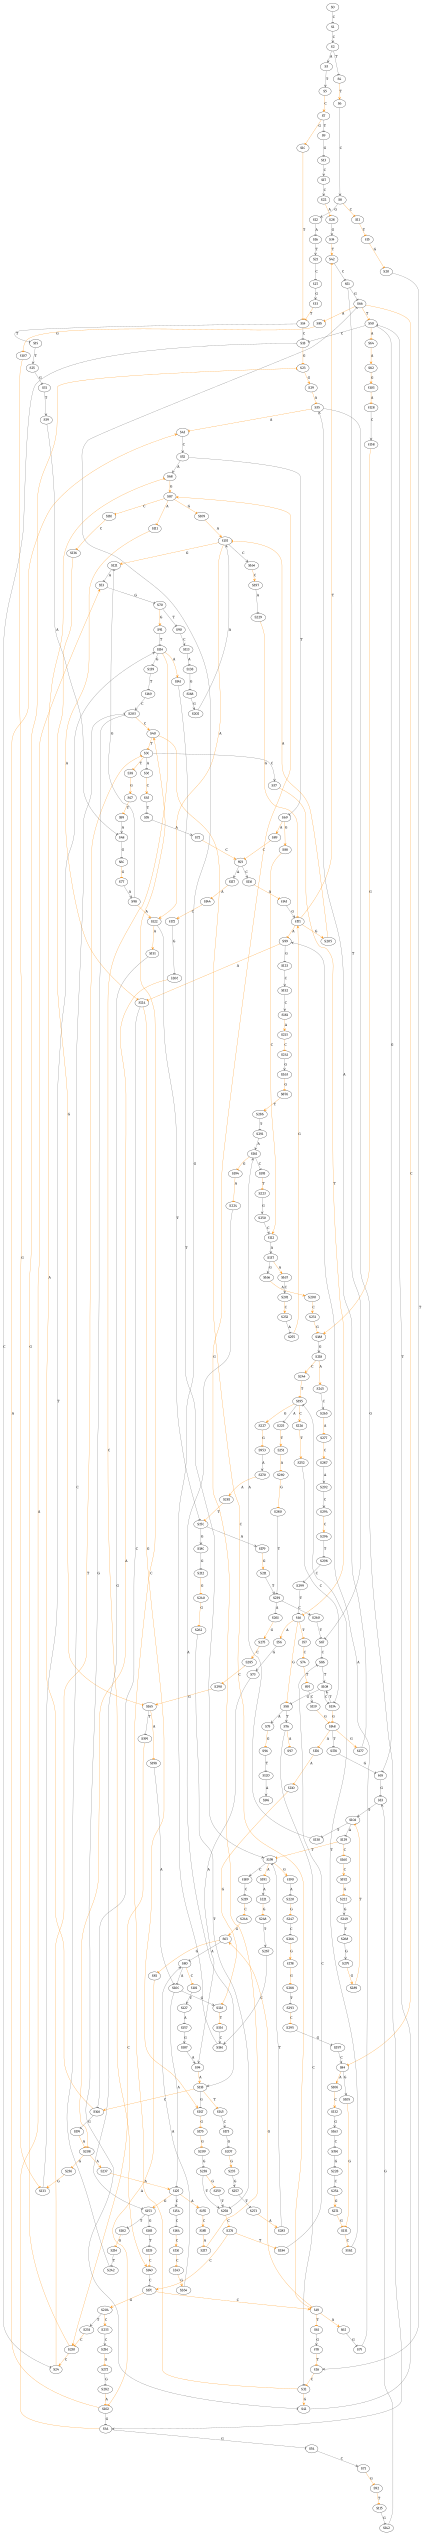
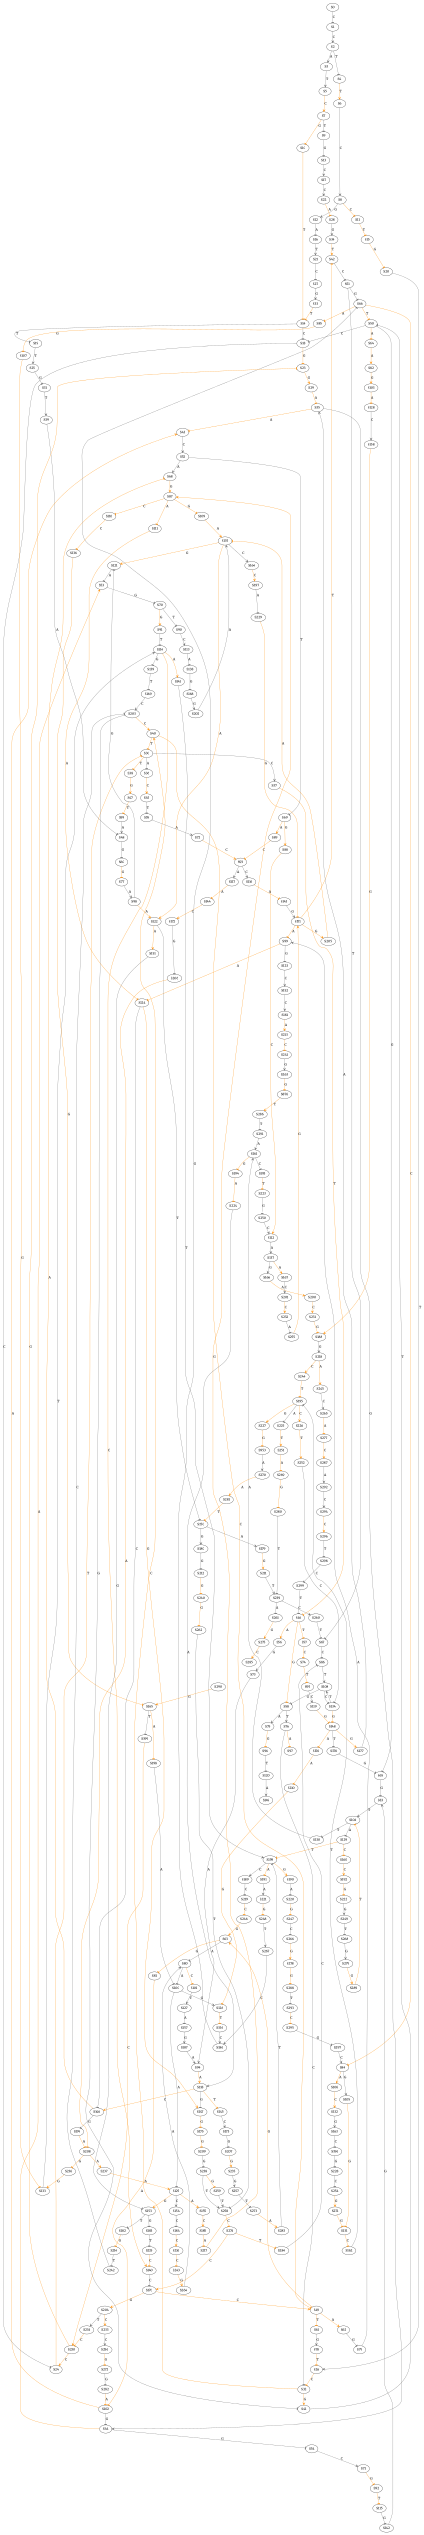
edge "S223" -> "S250": arrowhead vee -> tee
edge "S285" -> "S290": removed, label "C"
